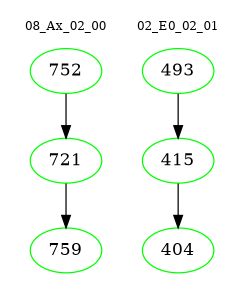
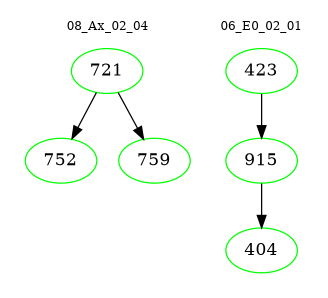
cluster "08_Ax_02_00": label "08_Ax_02_00" -> "08_Ax_02_04"
cluster "02_E0_02_01": label "02_E0_02_01" -> "06_E0_02_01"
node "493": label "493" -> "423"
edge "752" -> "721": reversed
node "415": label "415" -> "915"
